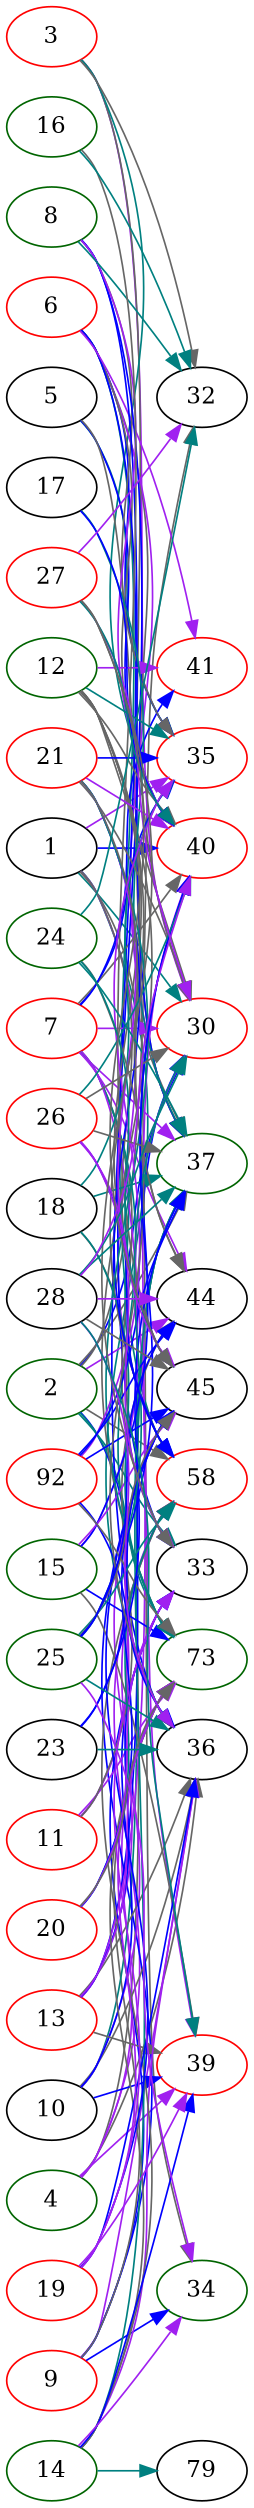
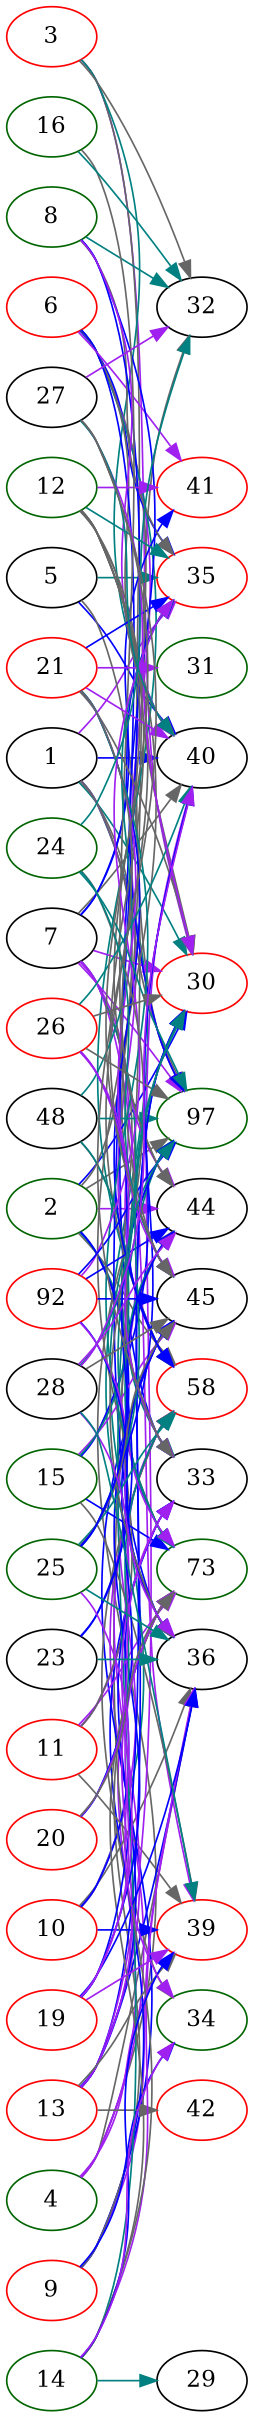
node "17": removed
node "27": color red -> black
node "31": added
node "40": color red -> black
node "7": color red -> black
node "37": label "37" -> "97"
node "18": label "18" -> "48"
edge "7" -> "58": color teal -> purple
edge "15" -> "44": added
edge "19" -> "30": added
edge "2" -> "73": color teal -> blue
edge "92" -> "73": color gray40 -> purple
edge "11" -> "39": added
edge "13" -> "36": color gray40 -> blue
node "10": color black -> red
node "42": added
node "79": label "79" -> "29"
